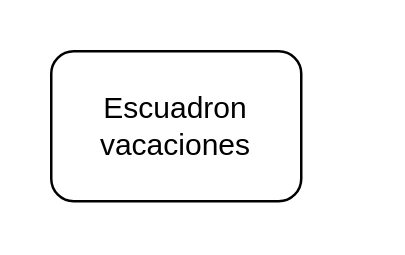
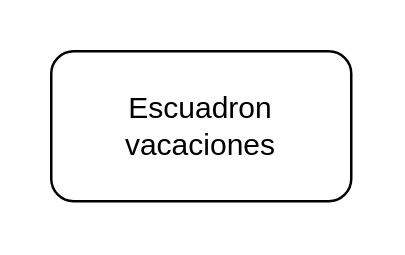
node "Escuadron vacaciones": size 250x150 -> 300x150
